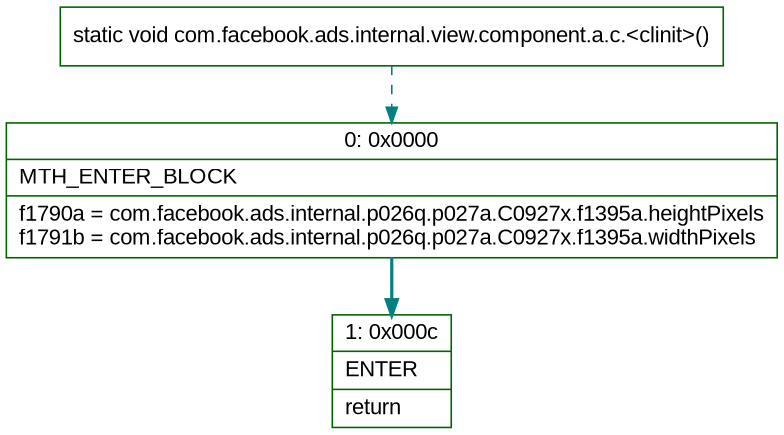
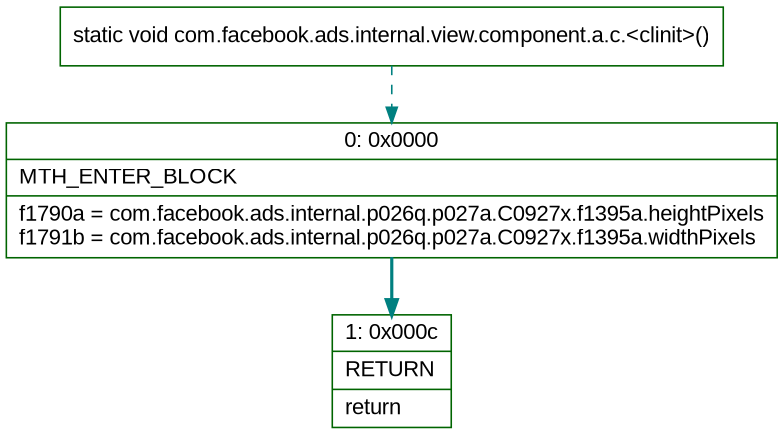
node "1: 0x000c": text "ENTER" -> "RETURN"
